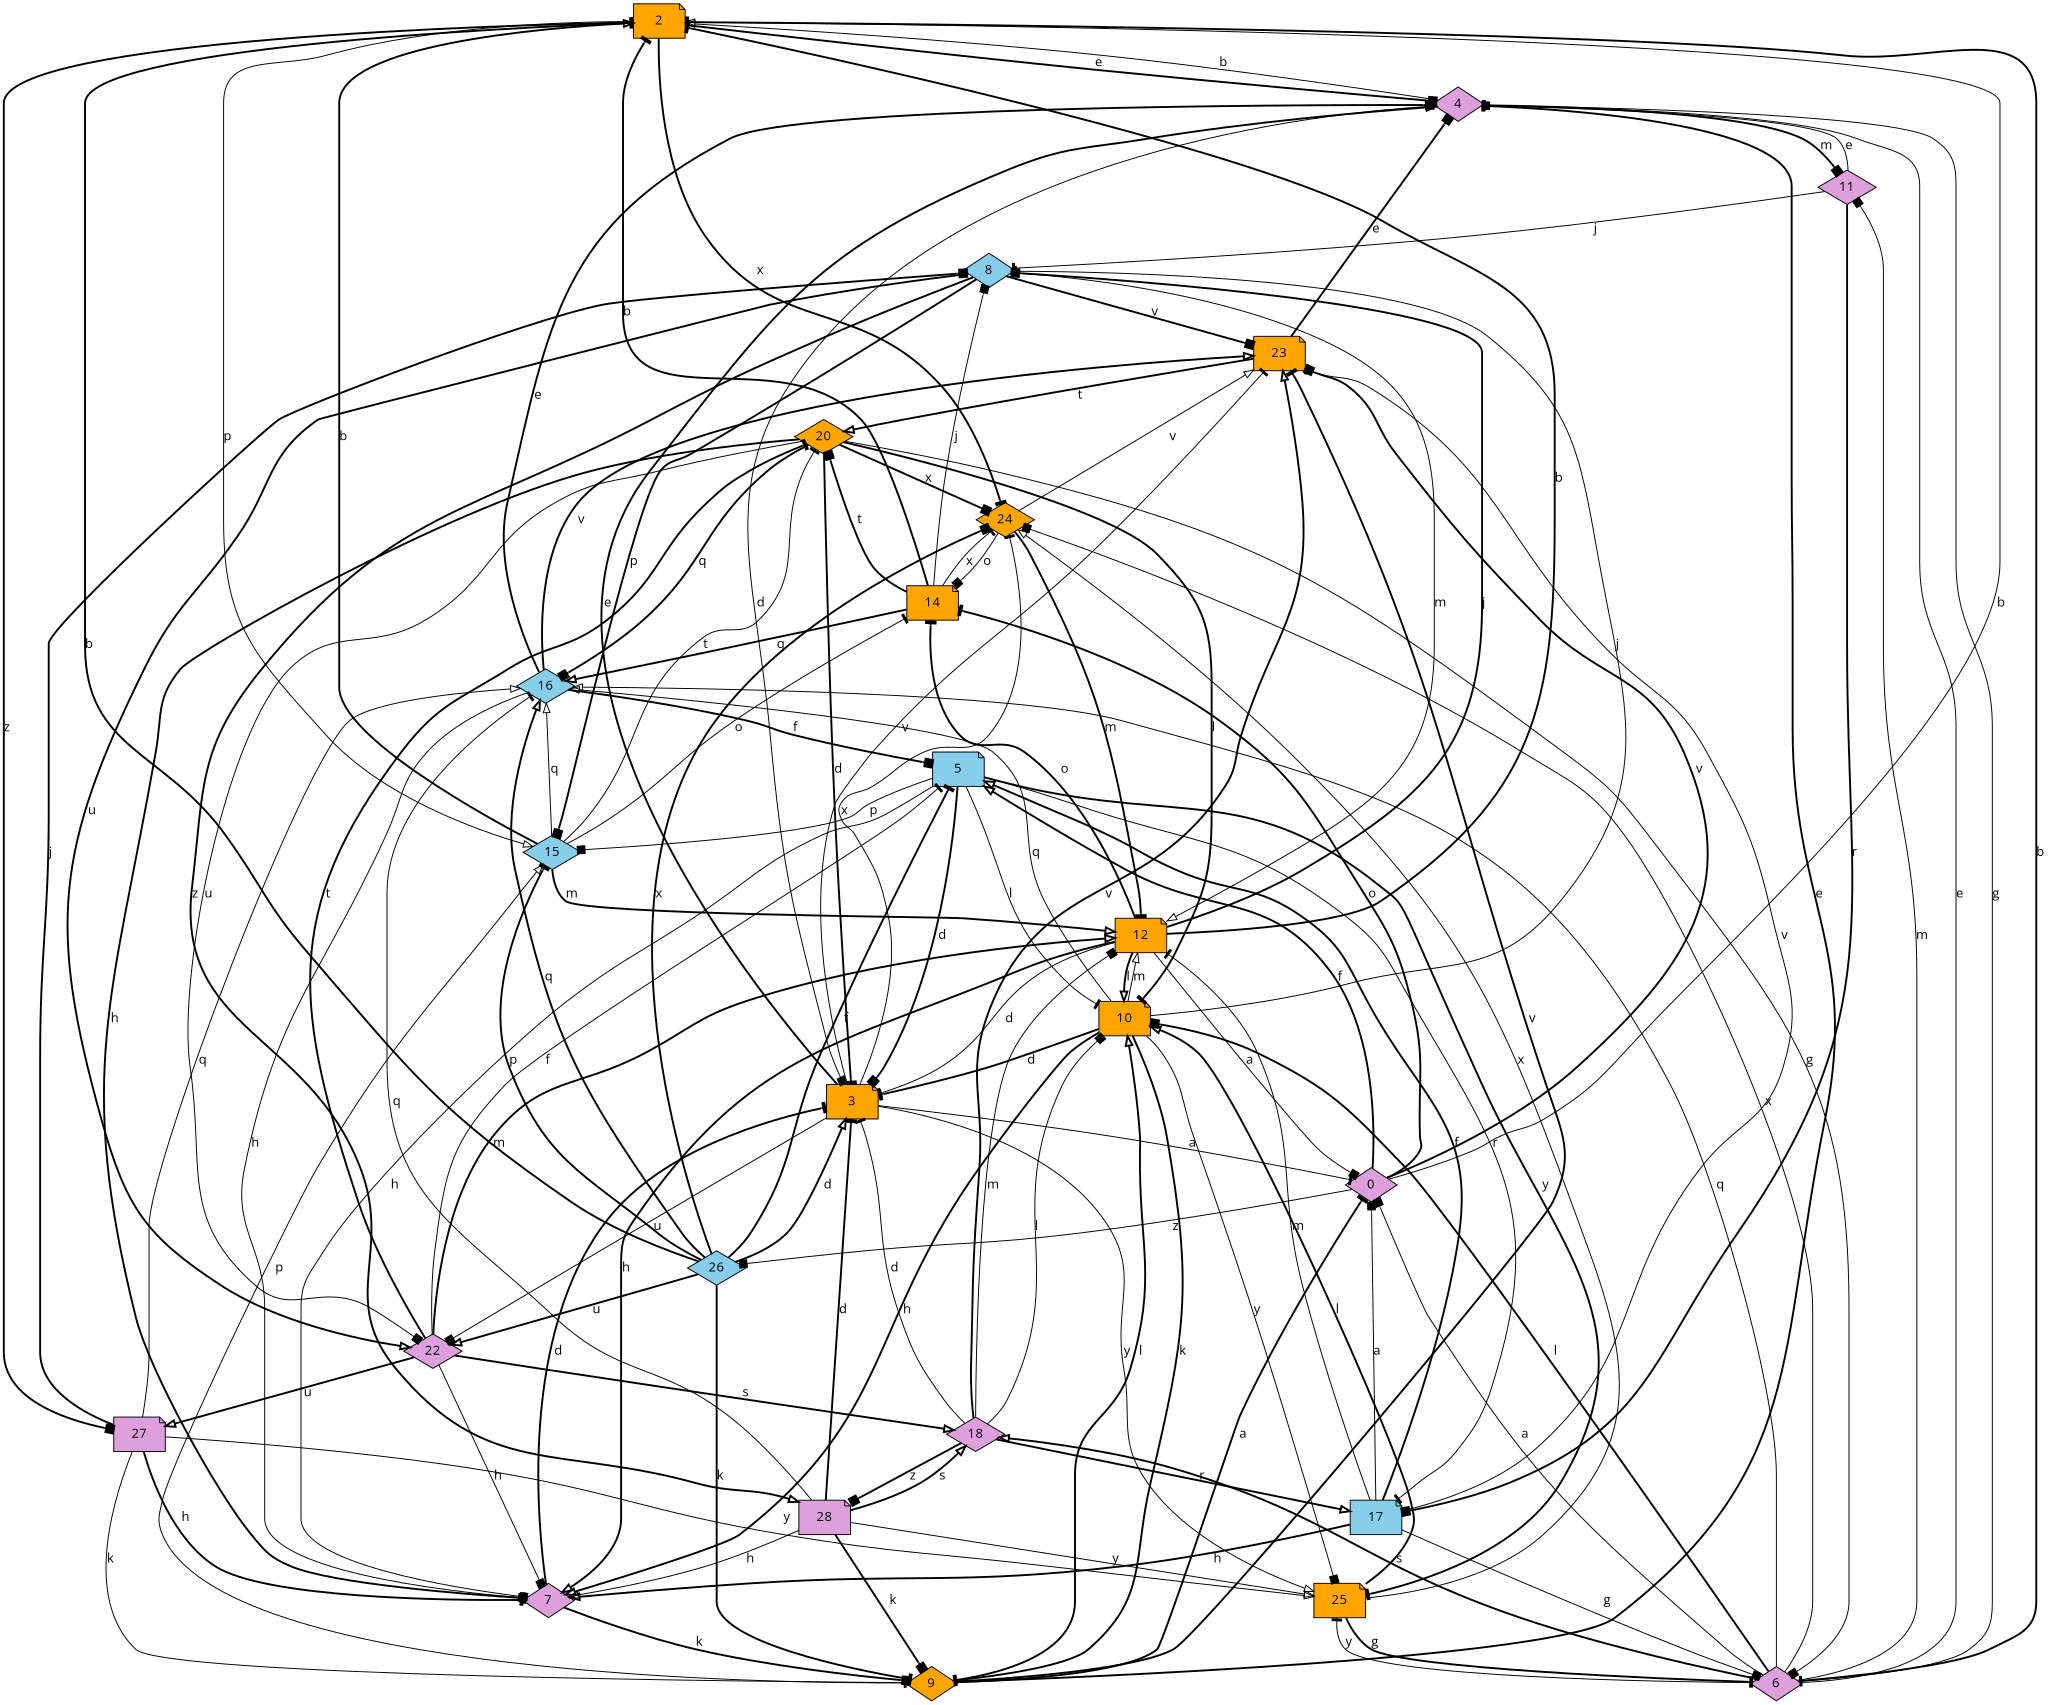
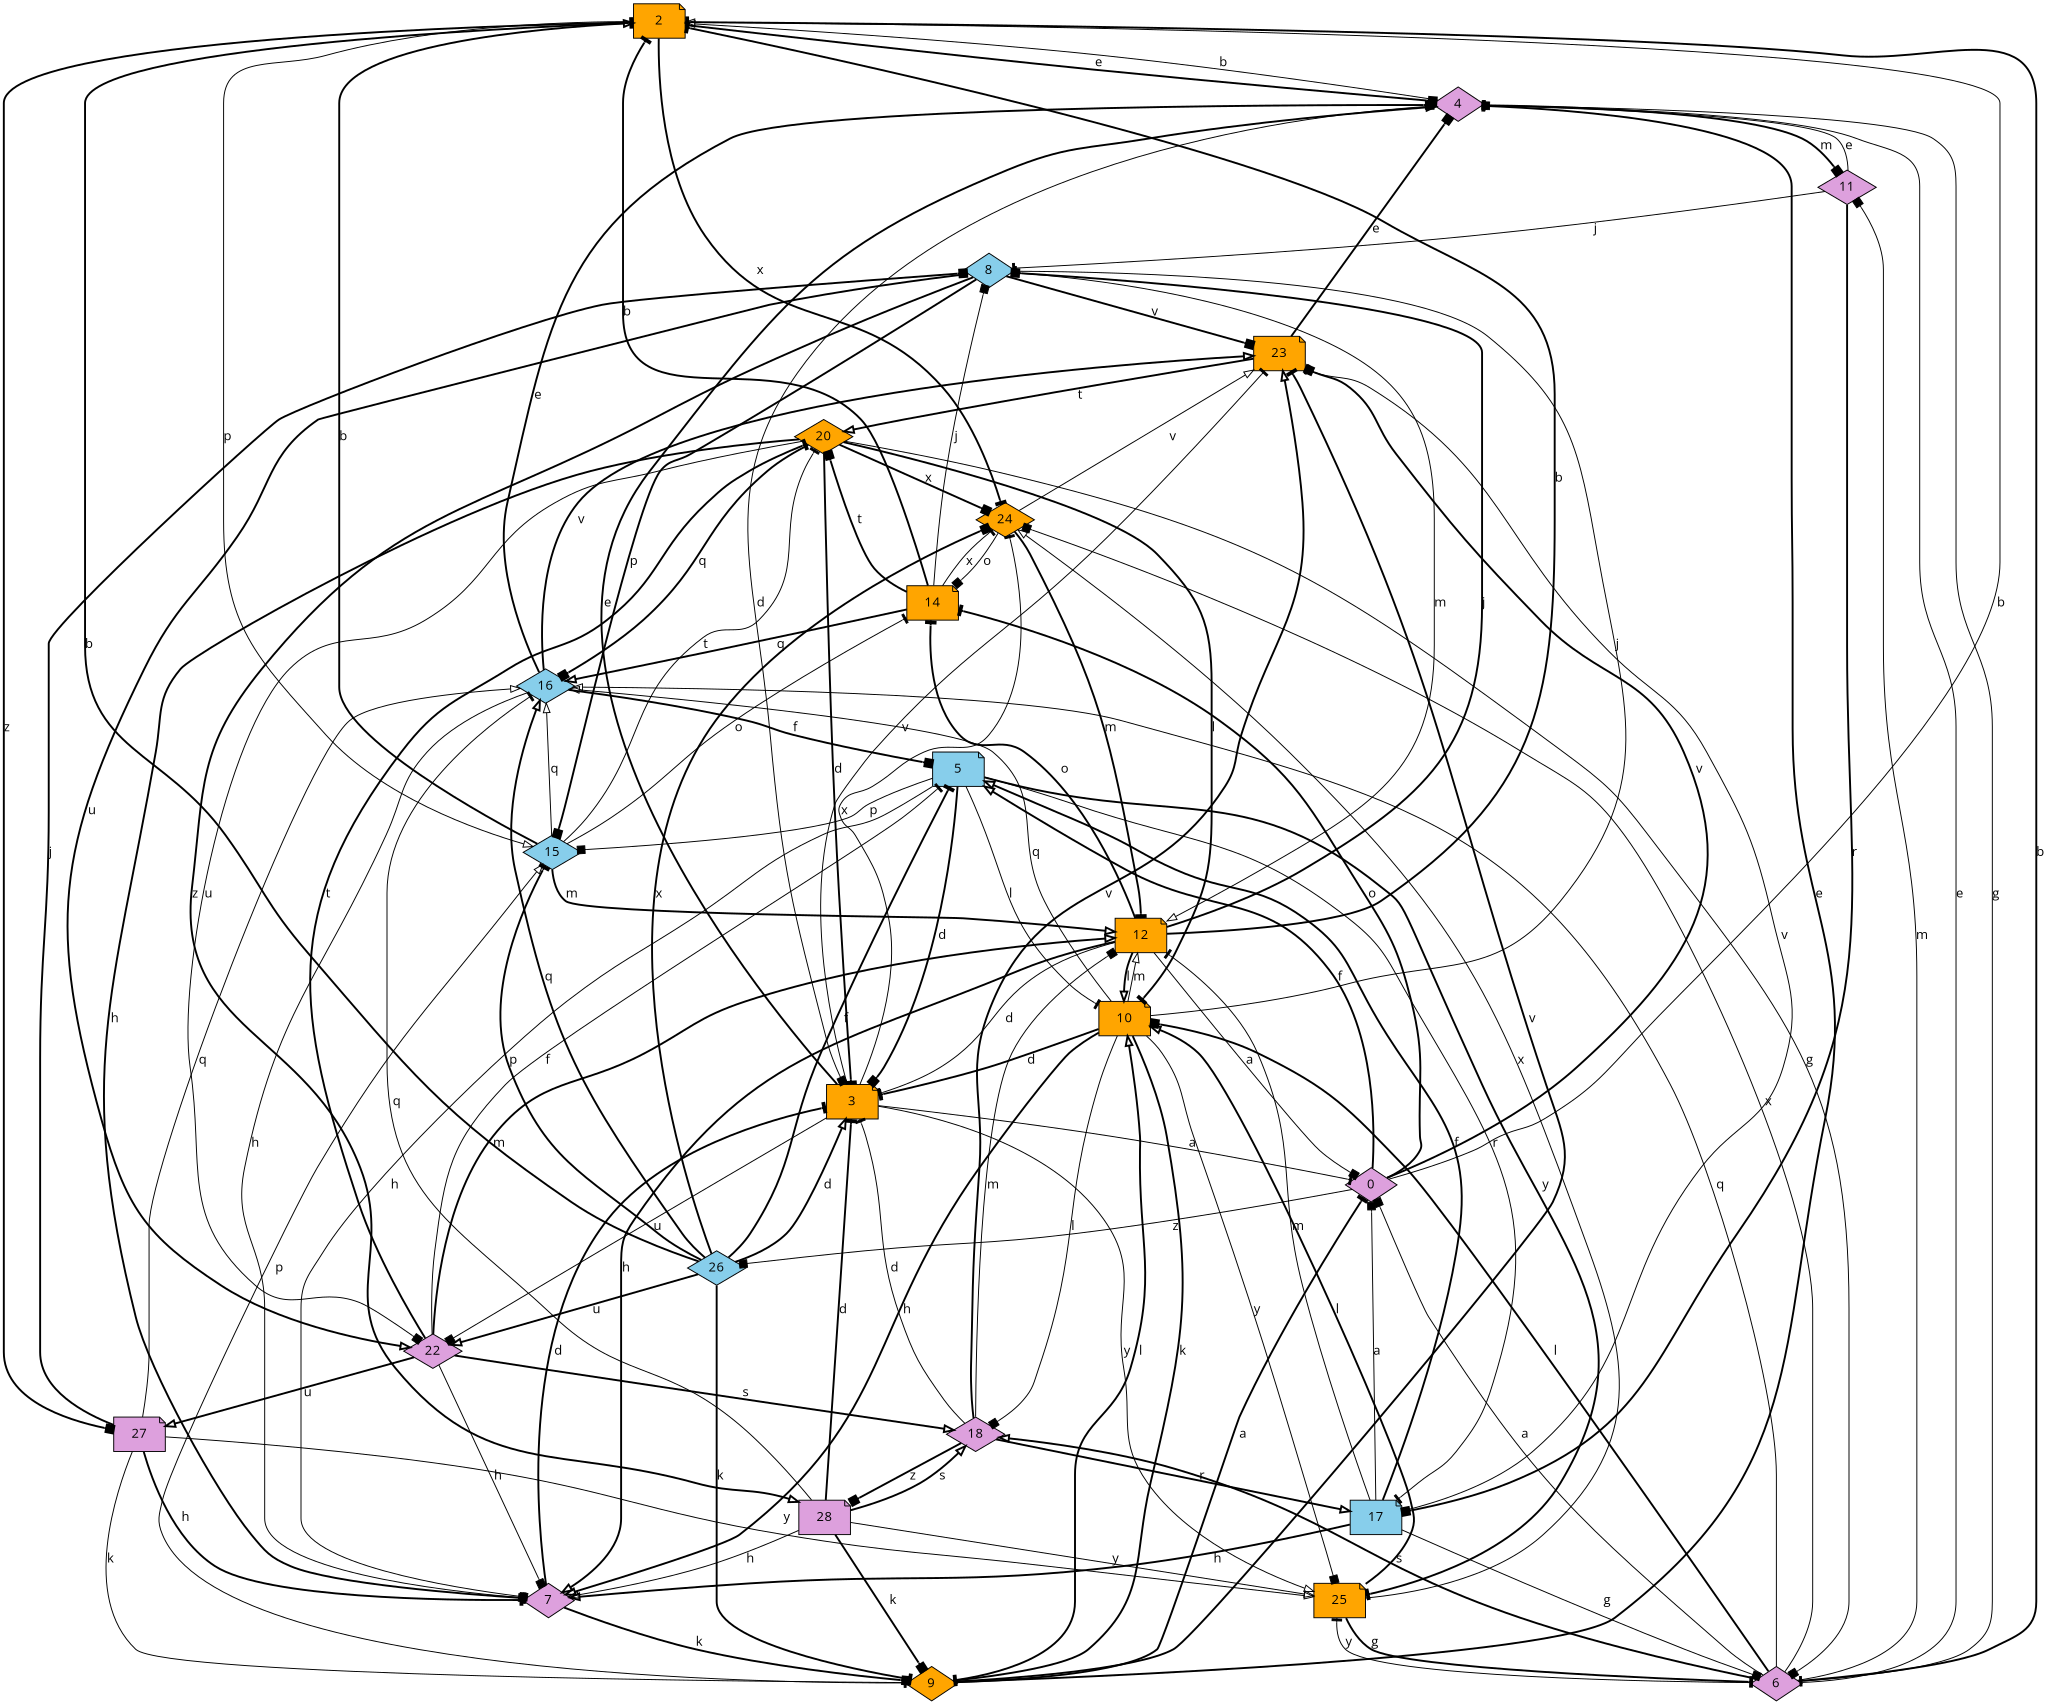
edge "18" -> "10": reversed
